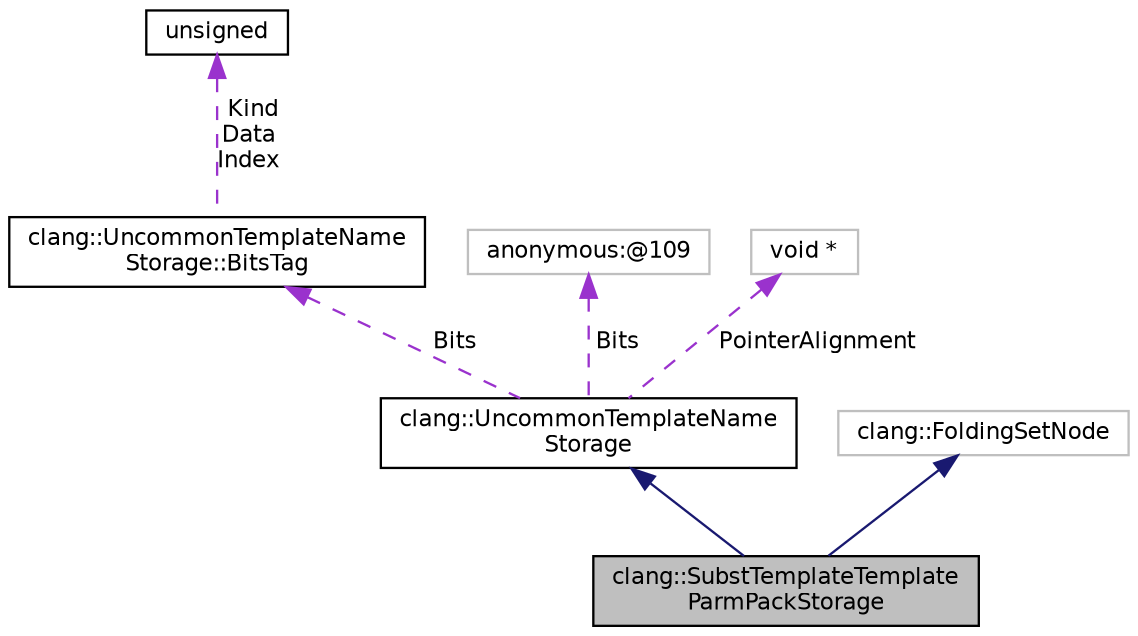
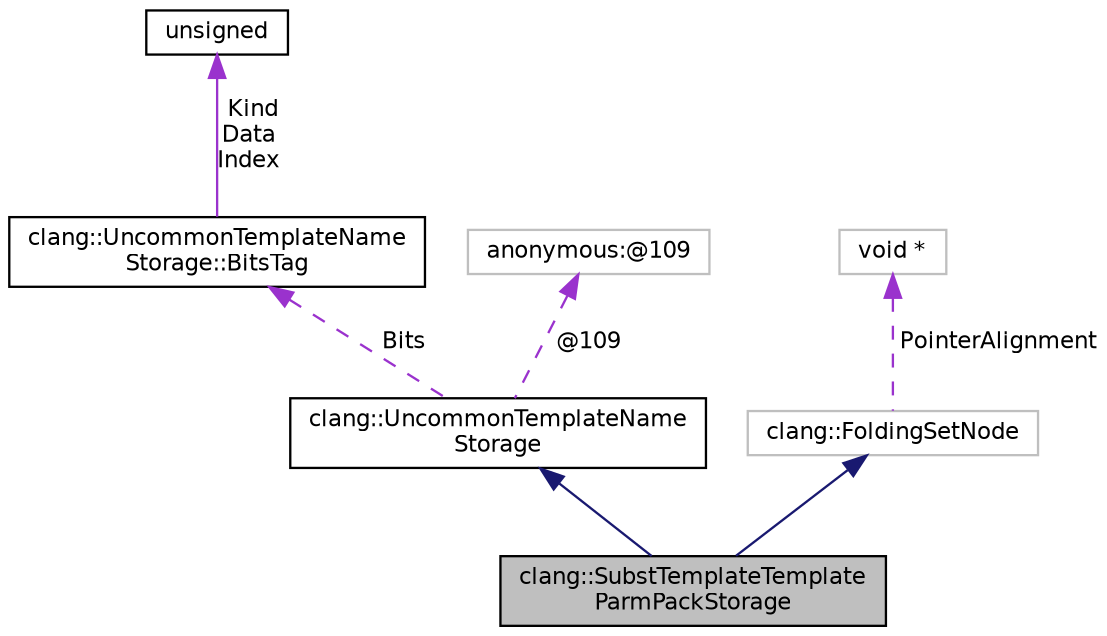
edge "clang::UncommonTemplateName Storage::BitsTag" -> "unsigned": style dashed -> solid
edge "clang::UncommonTemplateName Storage" -> "anonymous:@109": label " Bits" -> " @109"
edge "clang::UncommonTemplateName Storage" -> "void *": now "clang::FoldingSetNode" -> "void *"
